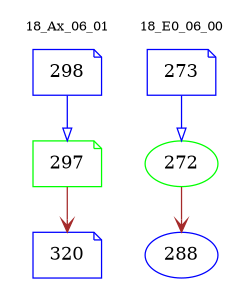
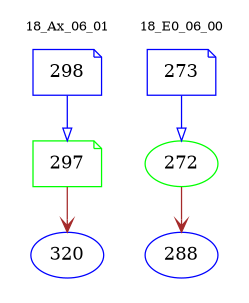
node "320": shape note -> ellipse
